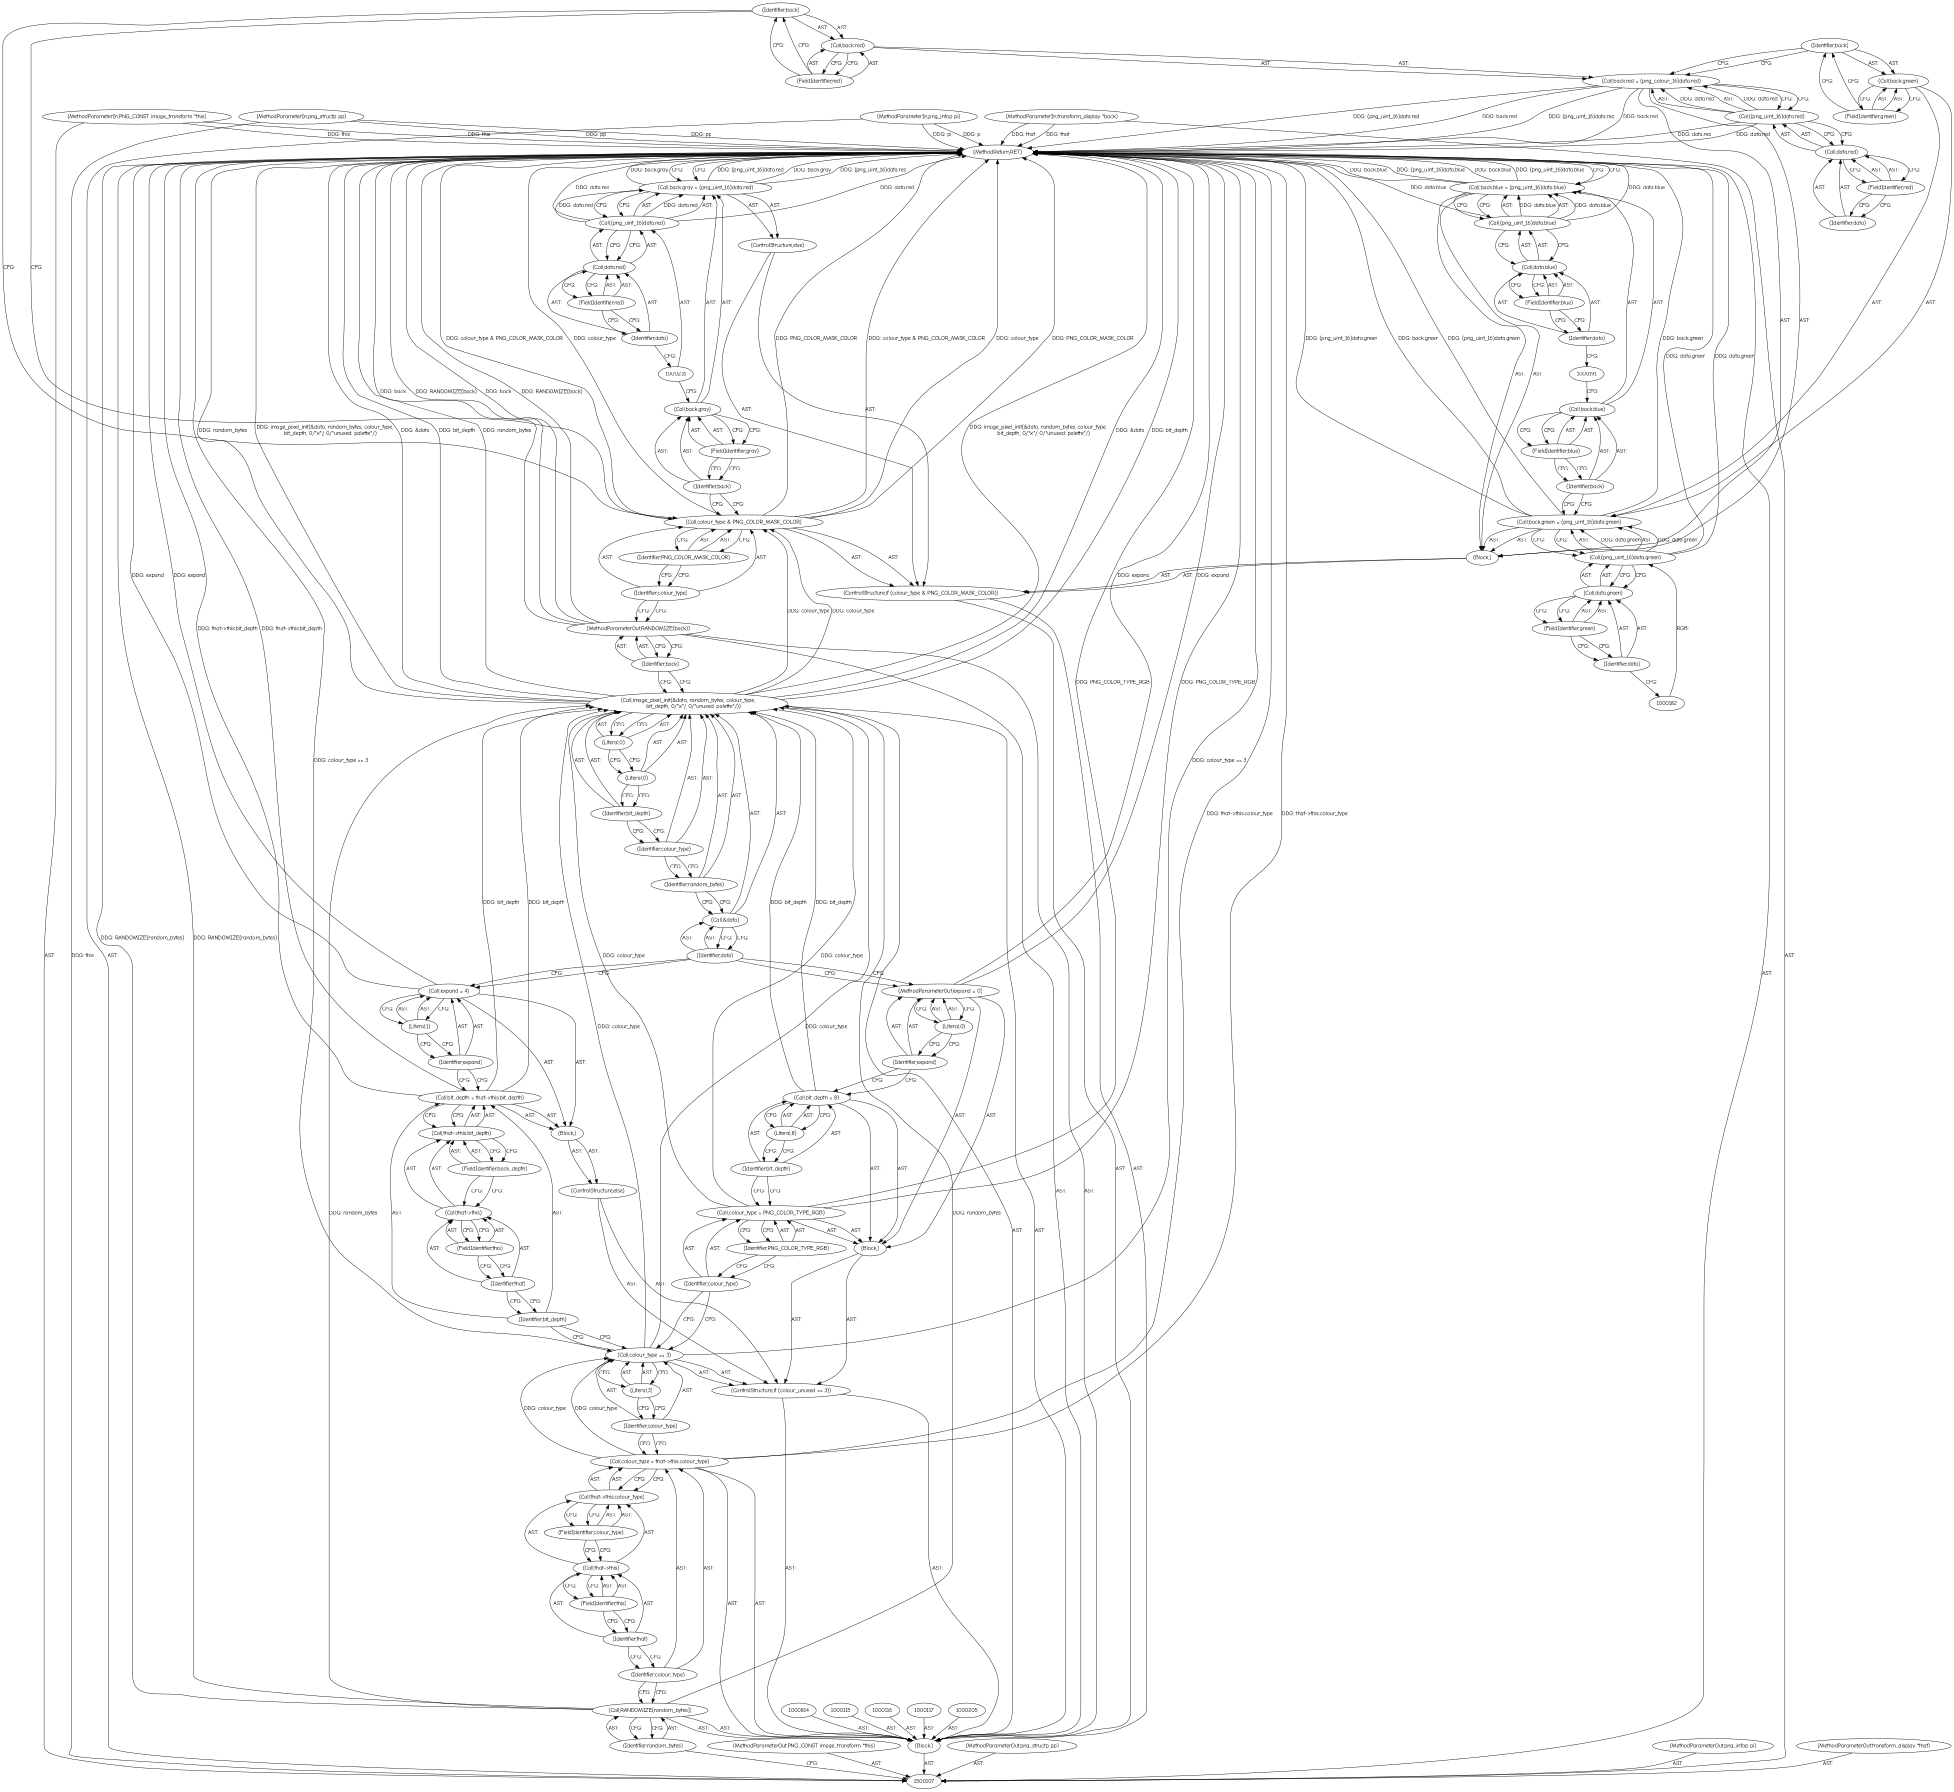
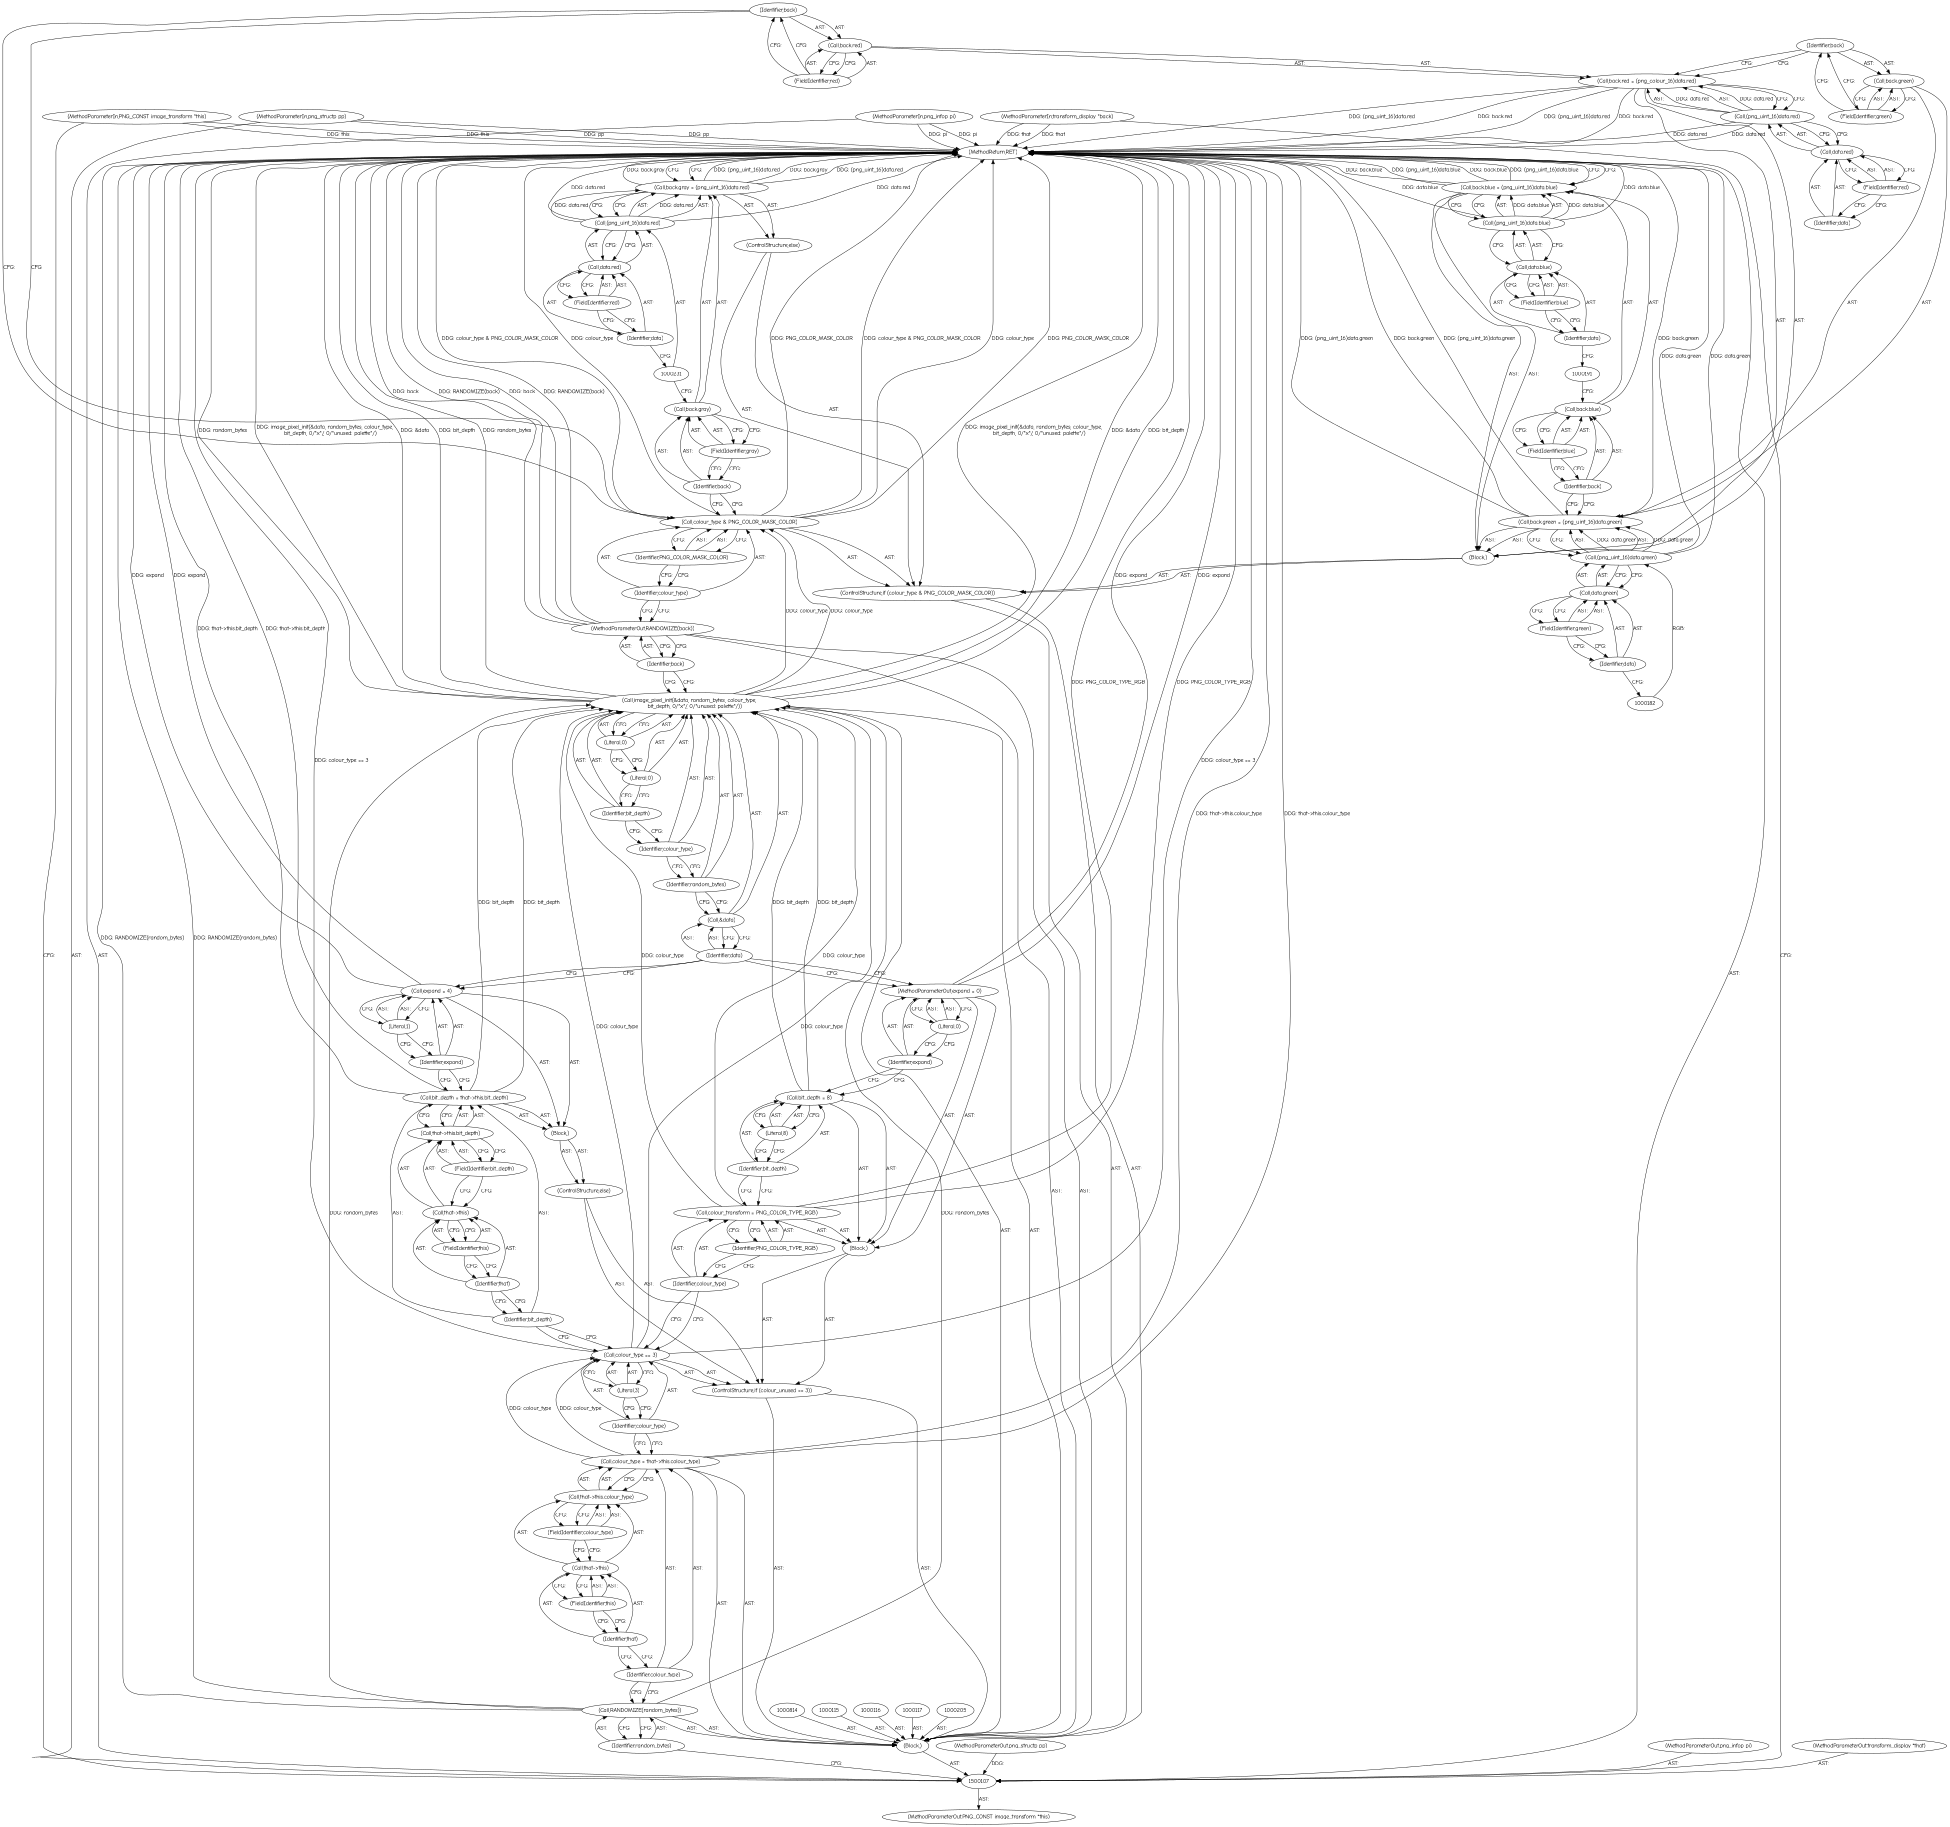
edge "(MethodParameterIn,PNG_CONST image_transform *this)" -> "1500107": label "AST: " -> "CFG: "
edge "(MethodParameterIn,png_structp pp)" -> "1500107": label "DDG: this" -> "AST: "
edge "(MethodParameterIn,transform_display *back)" -> "1500107": label "AST: " -> "CFG: "
node "(FieldIdentifier,back_depth)": label "(FieldIdentifier,back_depth)" -> "(FieldIdentifier,bit_depth)"
node "(Call,colour_type = PNG_COLOR_TYPE_RGB)": label "(Call,colour_type = PNG_COLOR_TYPE_RGB)" -> "(Call,colour_transform = PNG_COLOR_TYPE_RGB)"
edge "(MethodParameterOut,PNG_CONST image_transform *this)" -> "1500107": reversed
edge "(MethodParameterOut,png_structp pp)" -> "1500107": label "AST: " -> "DDG: "
